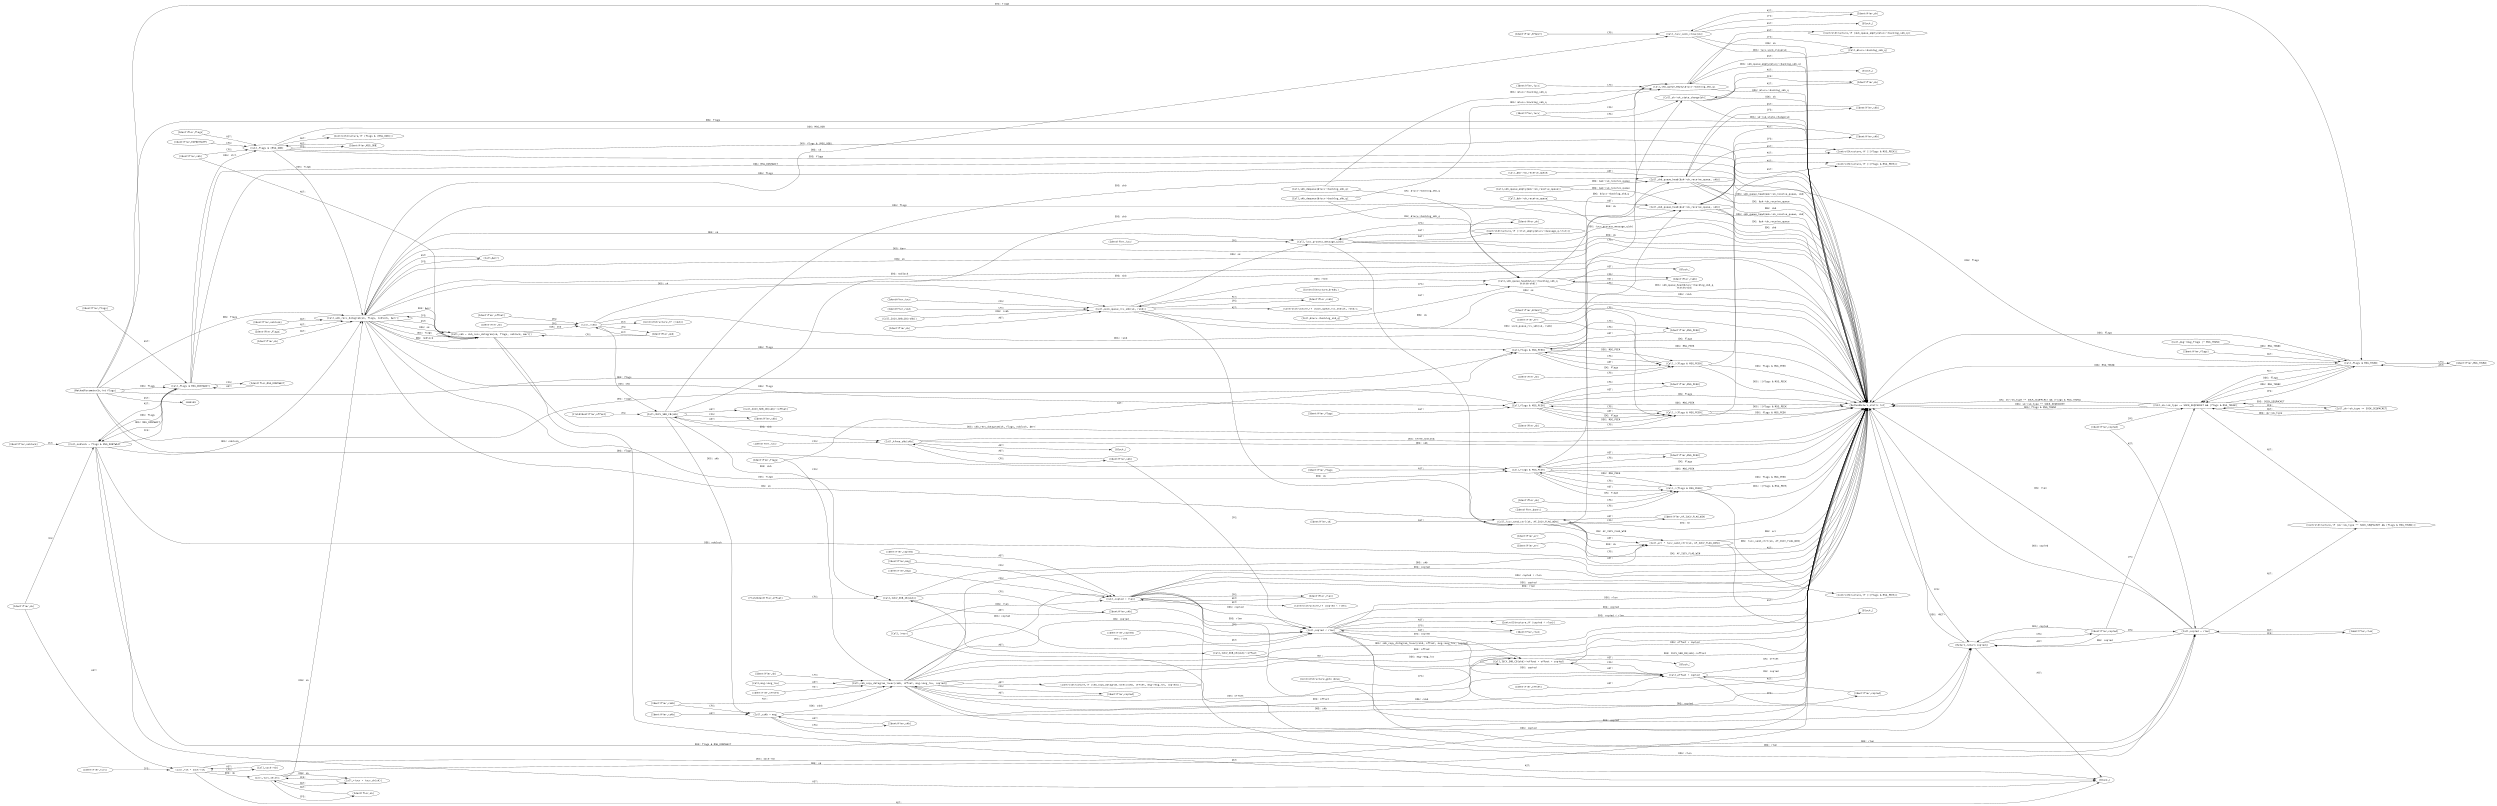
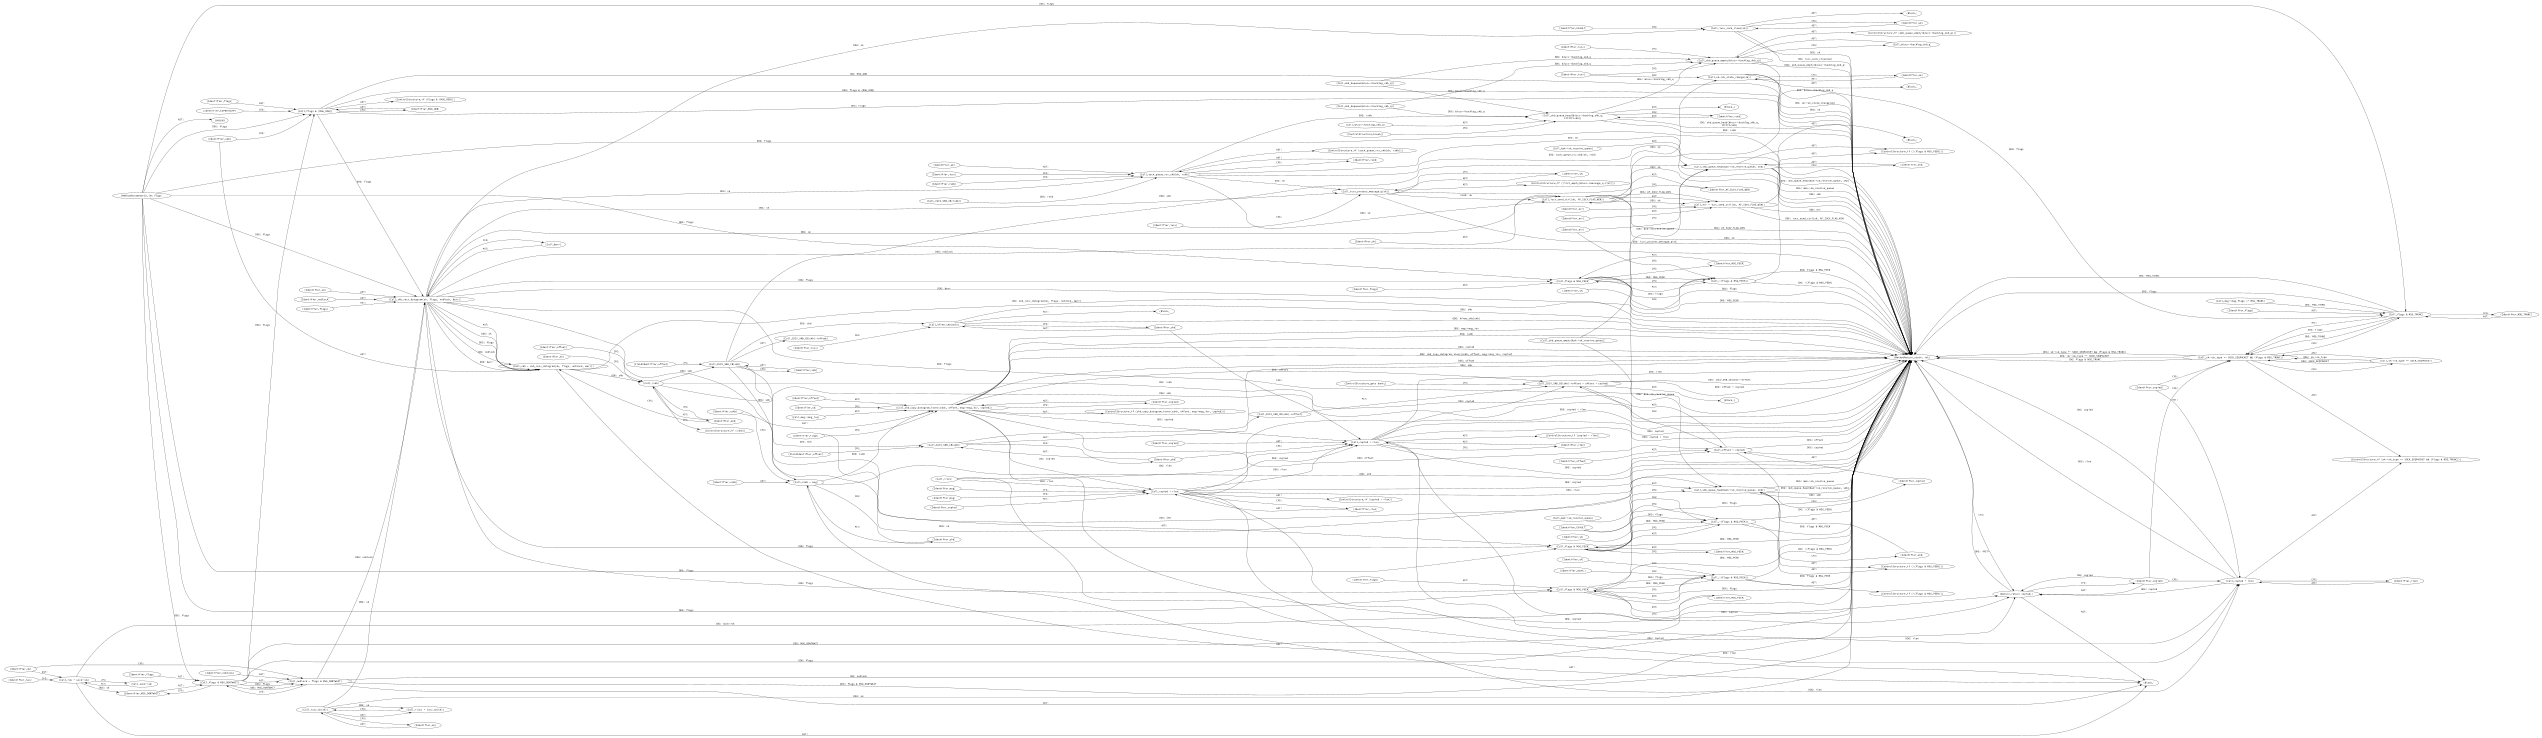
edge "(MethodParameterIn,int flags)" -> "(Call,flags & (MSG_OOB))": added, label "DDG: flags"
edge "(Call,flags & MSG_DONTWAIT)" -> "(Call,flags & (MSG_OOB))": label "DDG: ctrl" -> "DDG: flags"
edge "(Call,iucv_process_message_q(sk))" -> "(Call,iucv_send_ctrl(sk, AF_IUCV_FLAG_WIN))": label "DDG: sk" -> "FLAG: sk"
edge "(Call,skb = skb_recv_datagram(sk, flags, noblock, &err))" -> "(Call,skb_recv_datagram(sk, flags, noblock, &err))": removed, label "CFG:"
edge "(Call,*sk = sock->sk)" -> "(Call,iucv_sk(sk))": now "(Call,*sk = sock->sk)" -> "(Identifier,MSG_DONTWAIT)"
